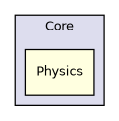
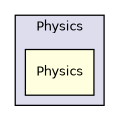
cluster "Core": label "Core" -> "Physics"
